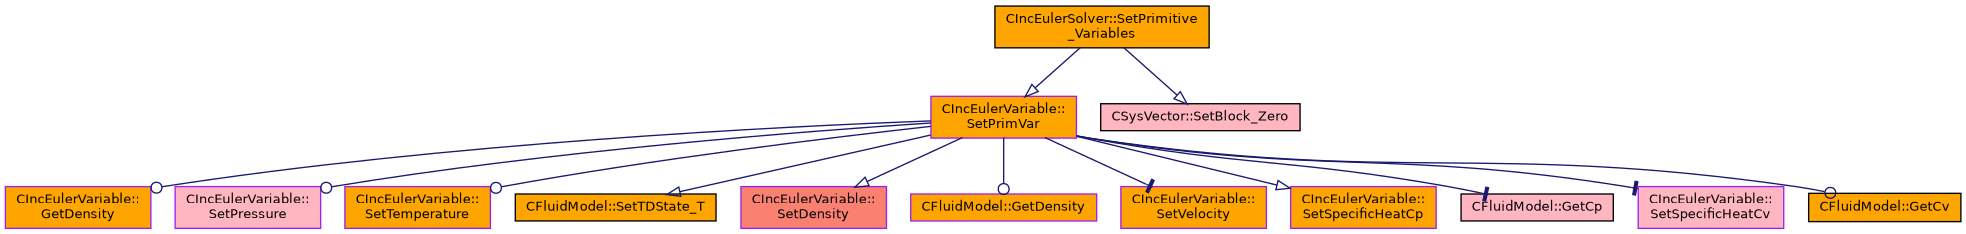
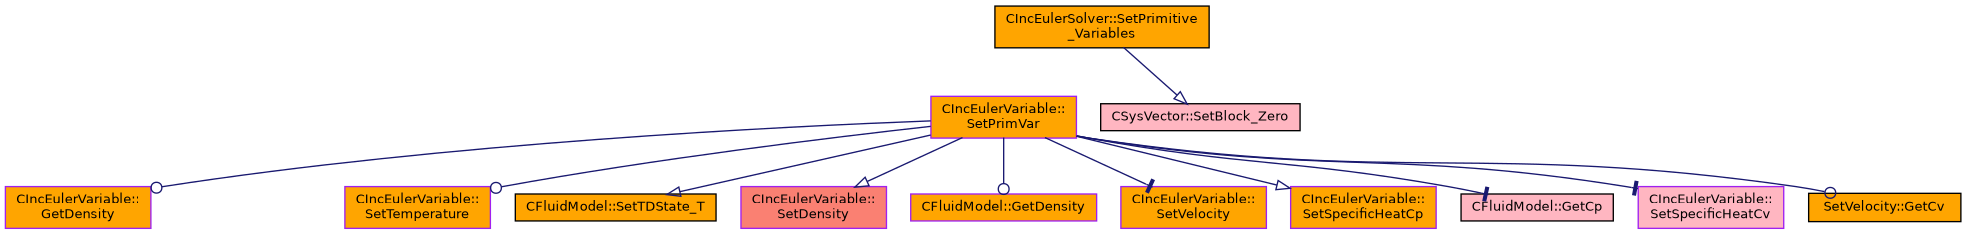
edge "CIncEulerSolver::SetPrimitive _Variables" -> "CIncEulerVariable:: SetPrimVar": removed
node "CIncEulerVariable:: SetPressure": removed
node "CFluidModel::GetCv": label "CFluidModel::GetCv" -> "SetVelocity::GetCv"
